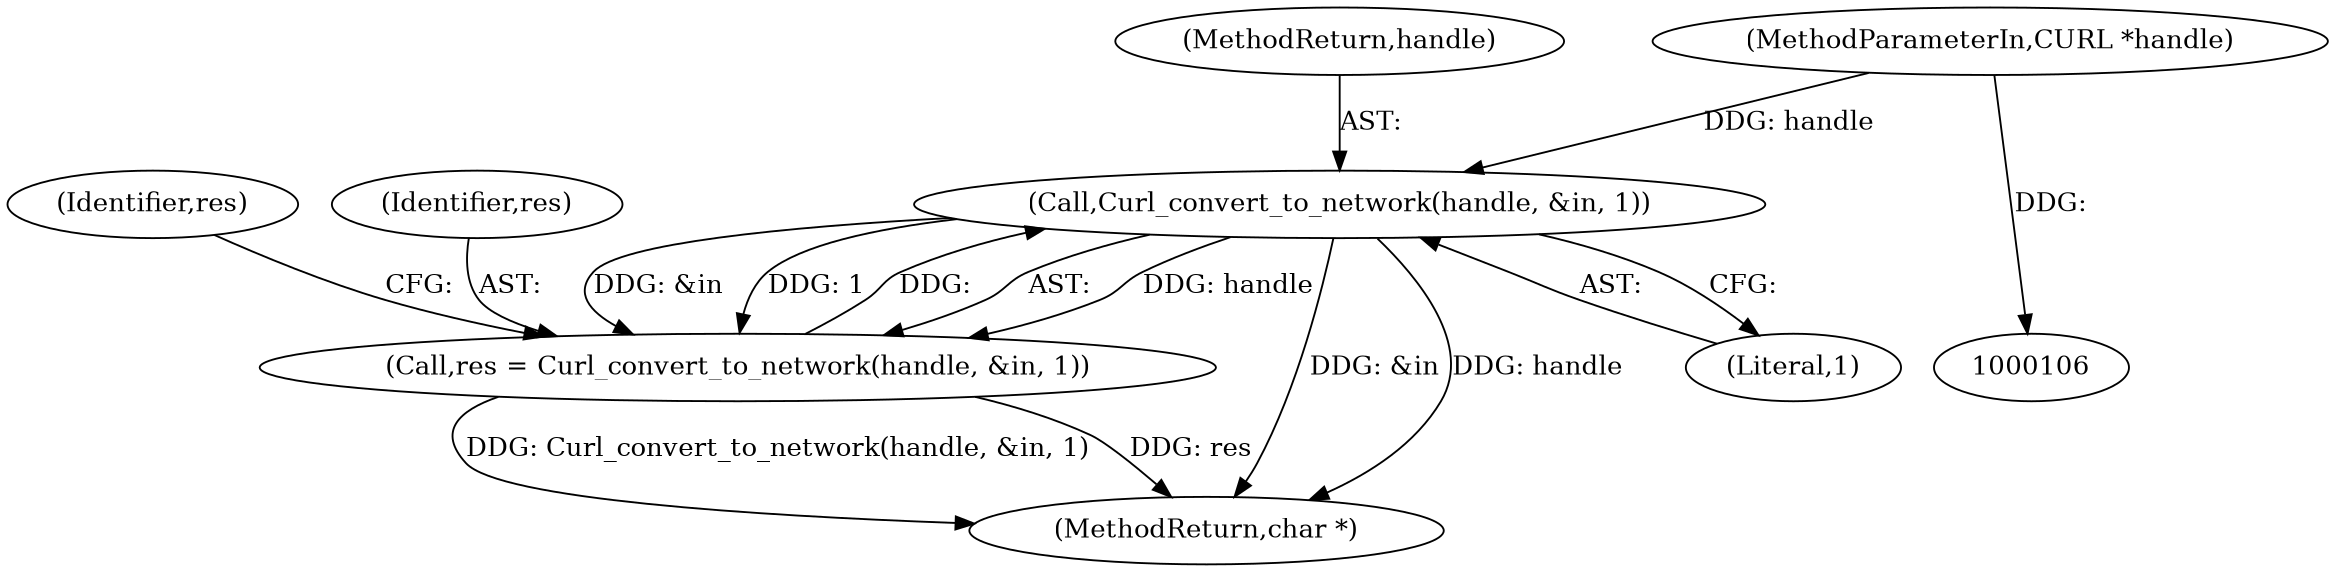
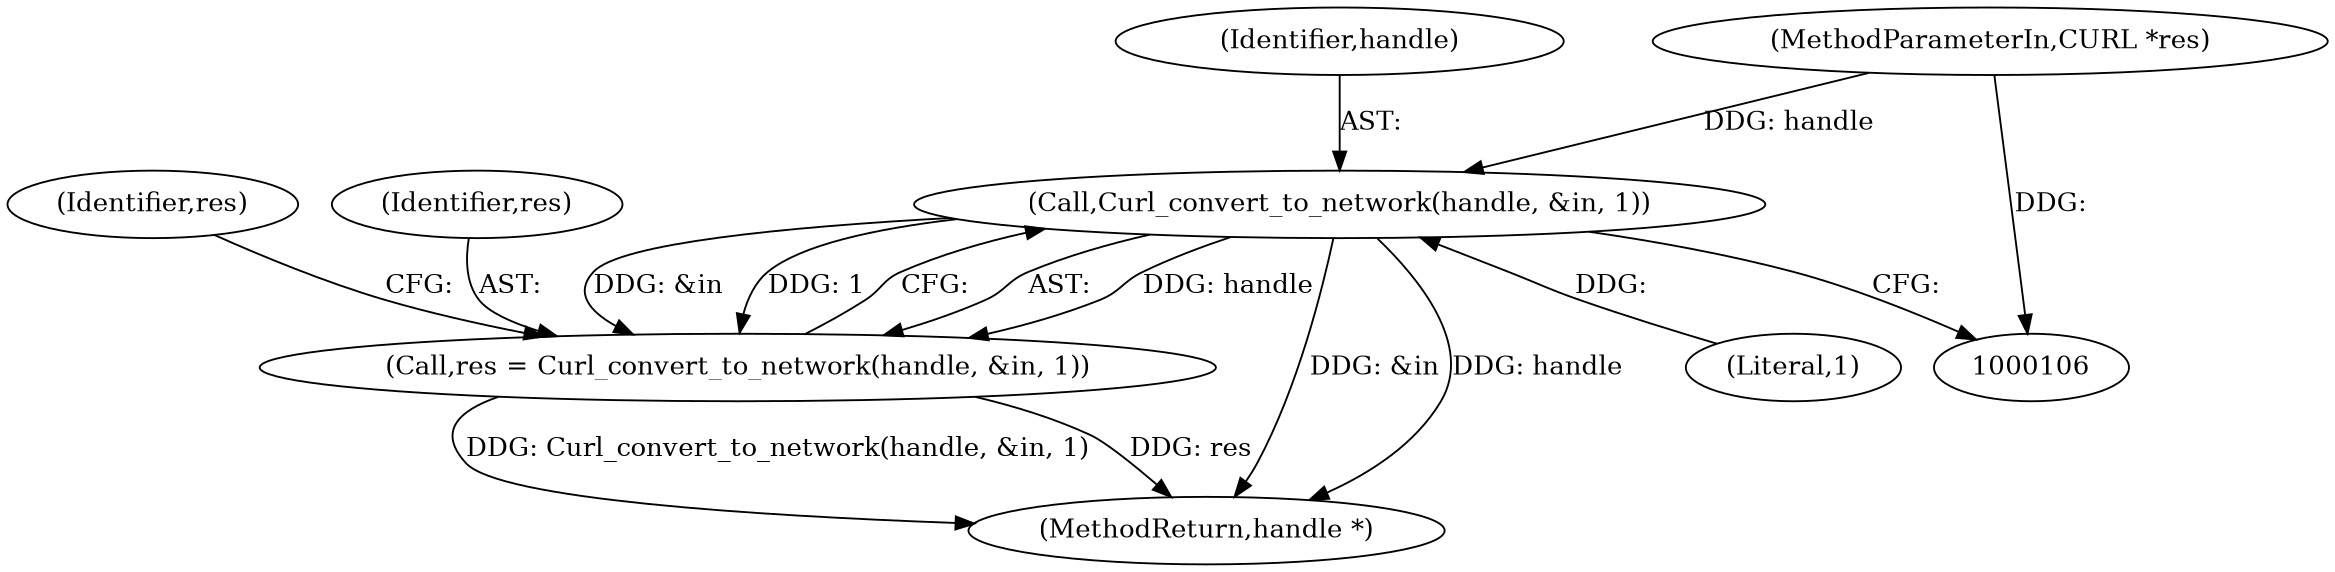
node "(MethodReturn,handle)": label "(MethodReturn,handle)" -> "(Identifier,handle)"
node "(MethodParameterIn,CURL *handle)": label "(MethodParameterIn,CURL *handle)" -> "(MethodParameterIn,CURL *res)"
edge "(Call,Curl_convert_to_network(handle, &in, 1))" -> "(Literal,1)": now "(Call,Curl_convert_to_network(handle, &in, 1))" -> "1000106"
edge "(Call,res = Curl_convert_to_network(handle, &in, 1))" -> "(Call,Curl_convert_to_network(handle, &in, 1))": label "DDG: " -> "CFG: "
edge "(Literal,1)" -> "(Call,Curl_convert_to_network(handle, &in, 1))": label "AST: " -> "DDG: "
node "(MethodReturn,char *)": label "(MethodReturn,char *)" -> "(MethodReturn,handle *)"
